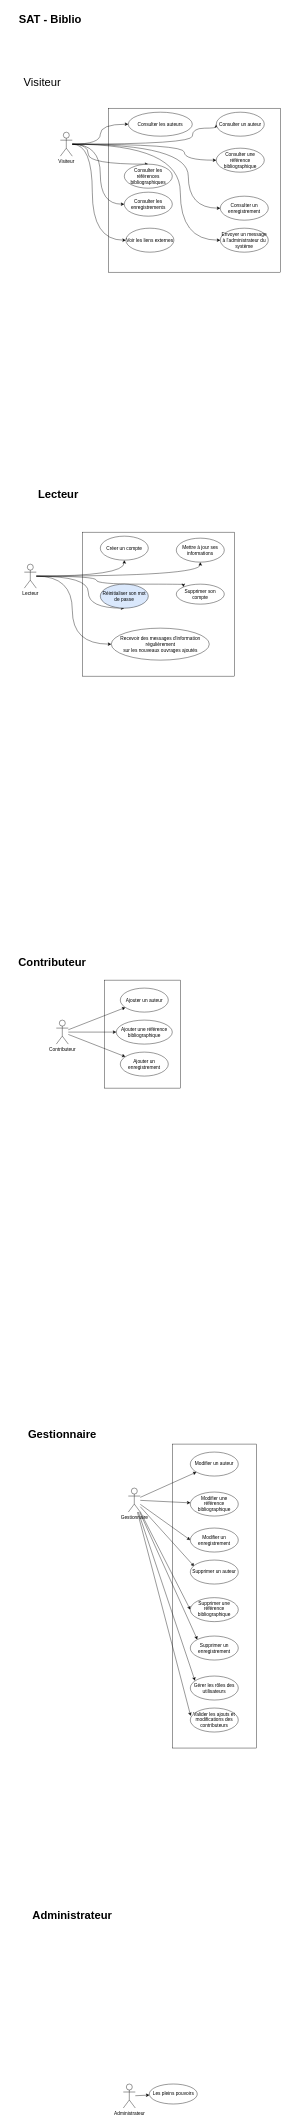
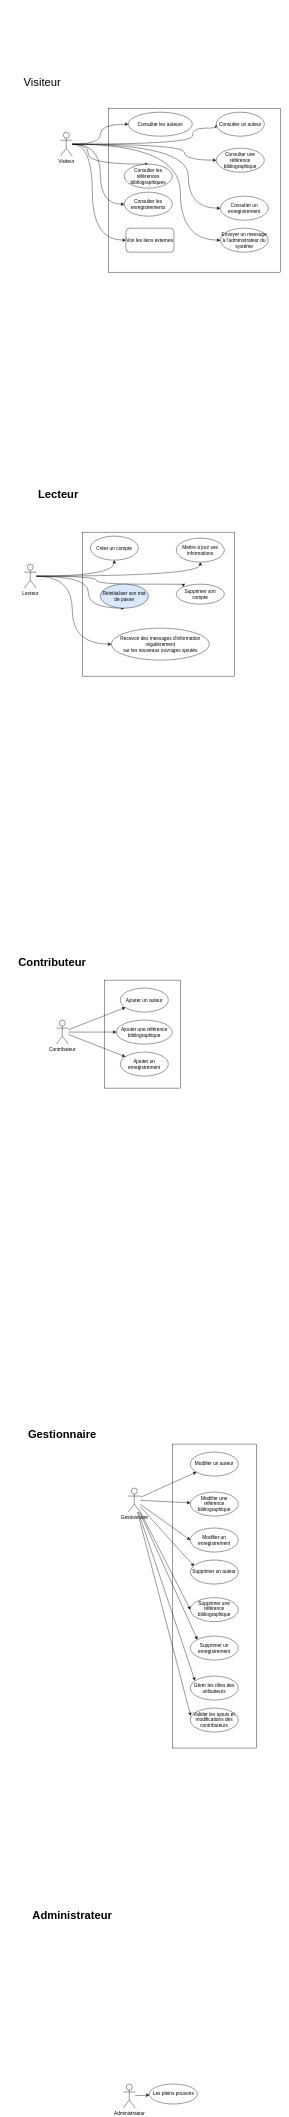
node "SAT - Biblio": removed
node "Voir les liens externes": shape ellipse -> rounded rectangle
node "Créer un compte": moved (124, 548) -> (114, 548)
